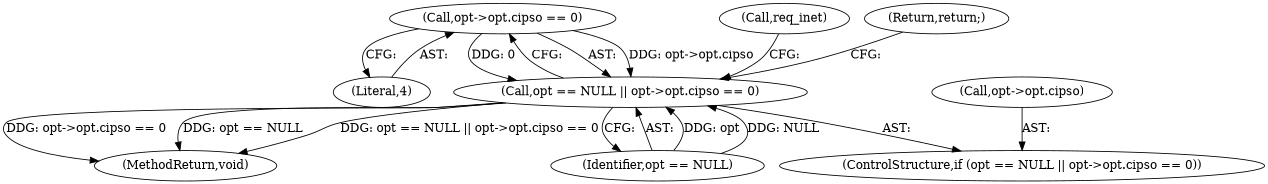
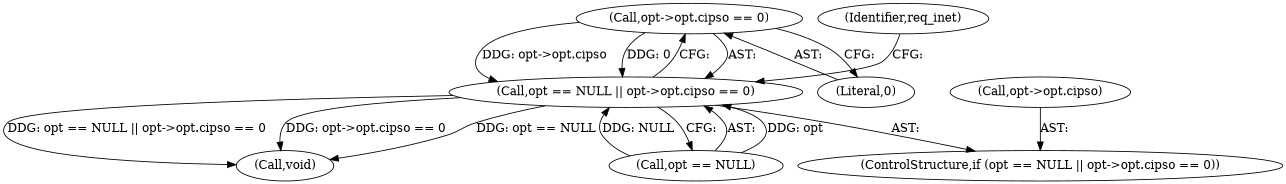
node "(Call,req_inet)": label "(Call,req_inet)" -> "(Identifier,req_inet)"
node "(Return,return;)": removed
node "(Literal,4)": label "(Literal,4)" -> "(Literal,0)"
node "(MethodReturn,void)": label "(MethodReturn,void)" -> "(Call,void)"
node "(Identifier,opt == NULL)": label "(Identifier,opt == NULL)" -> "(Call,opt == NULL)"
